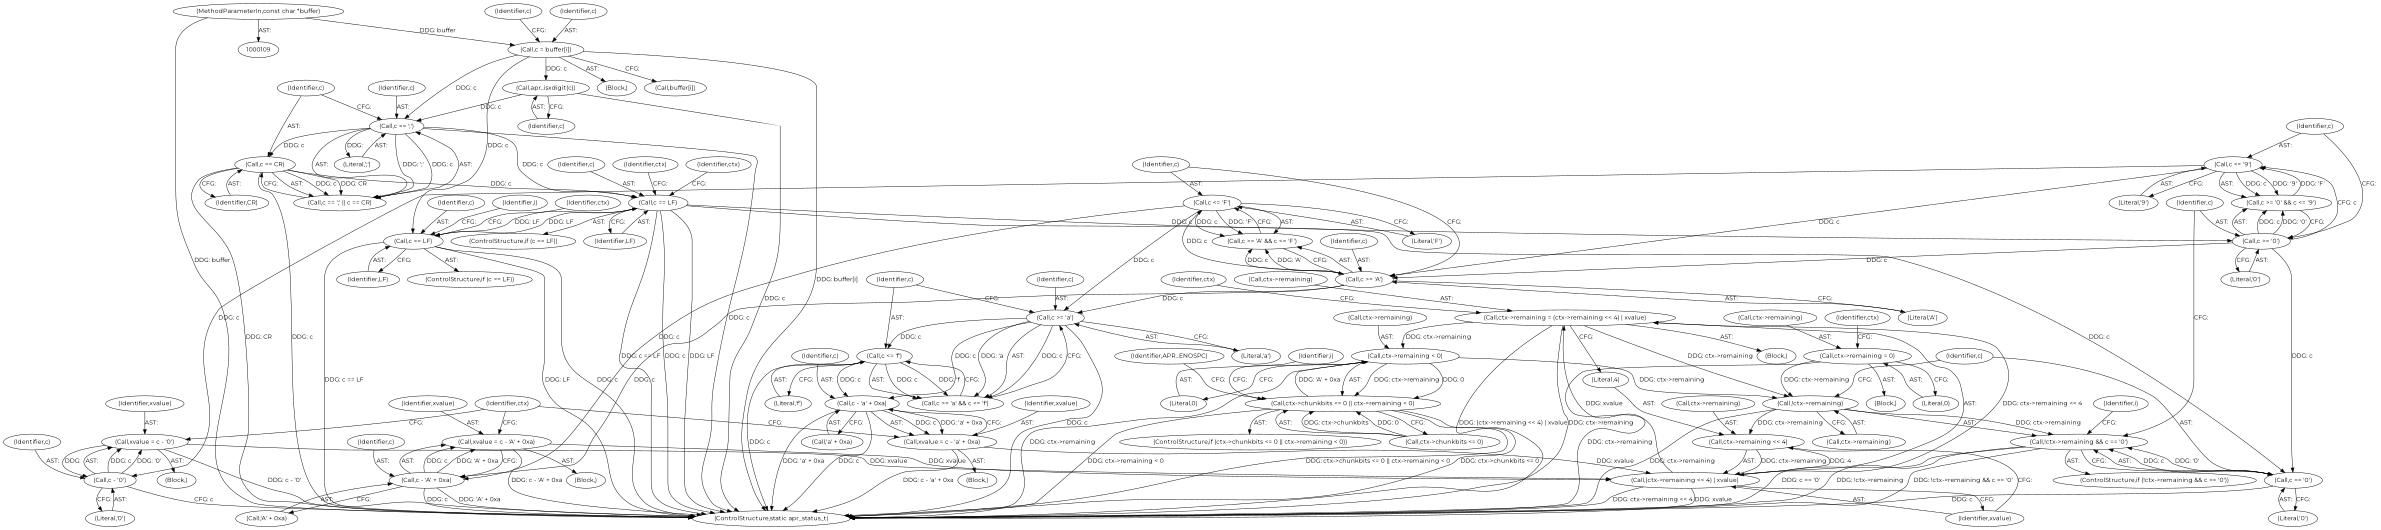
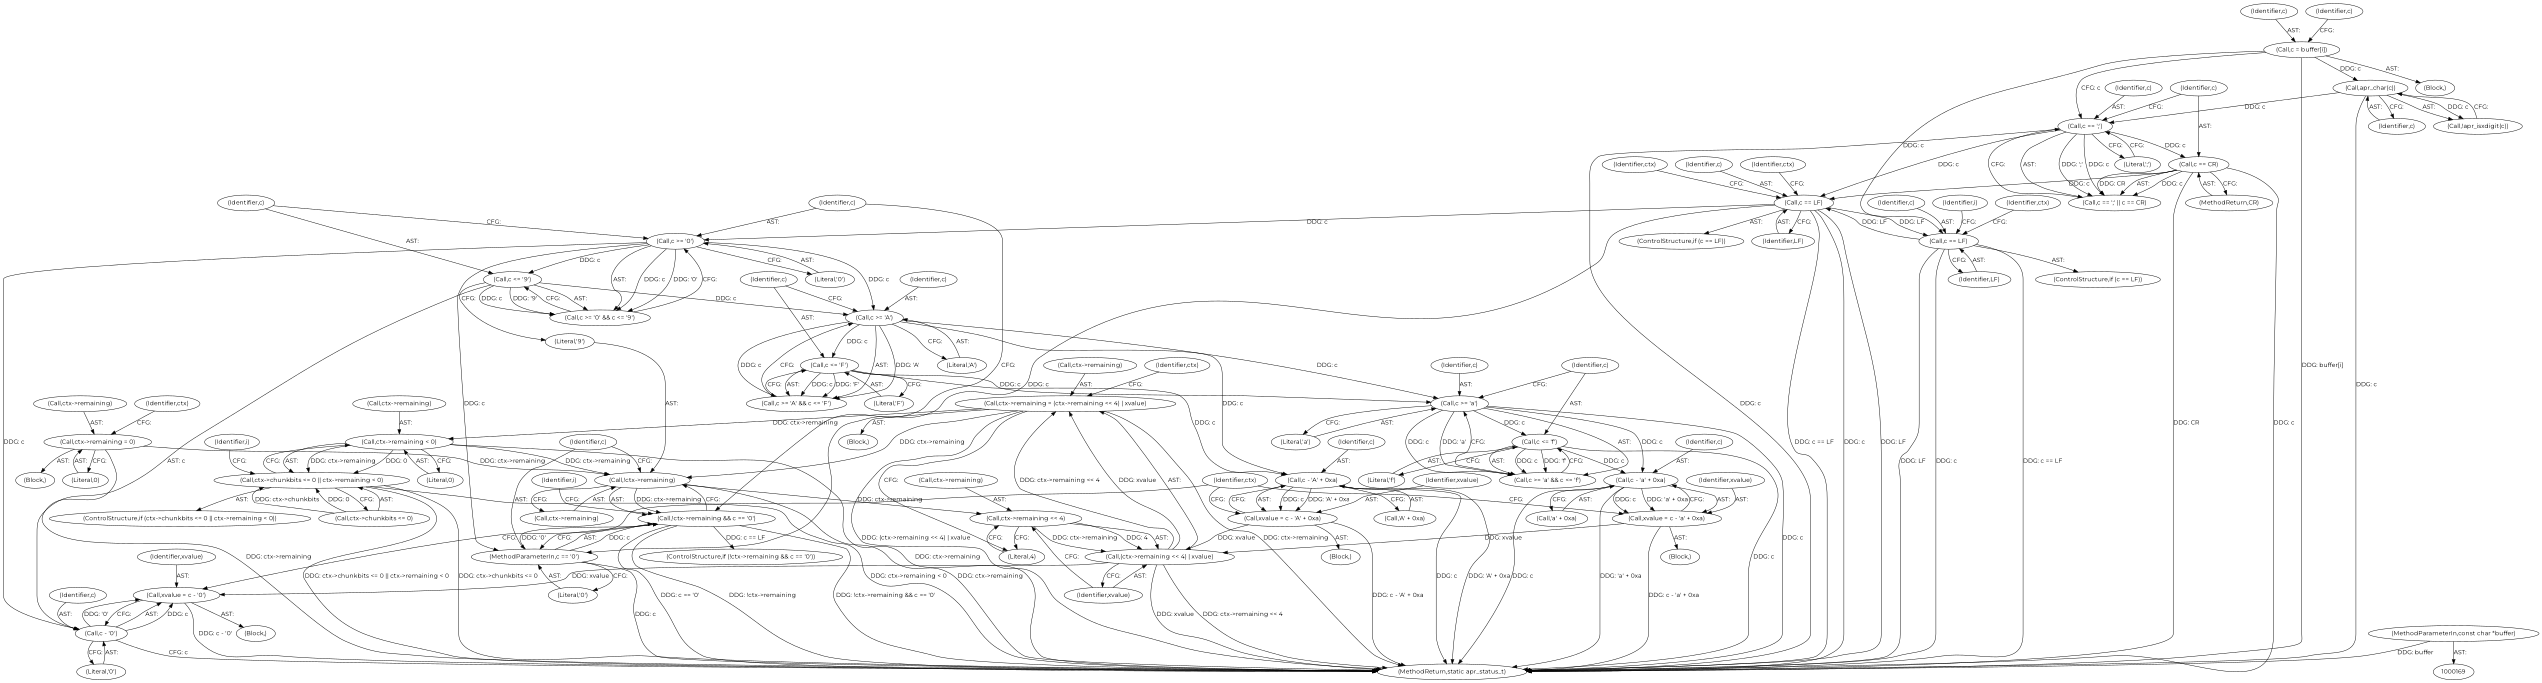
edge "(MethodParameterIn,const char *buffer)" -> "(Call,c = buffer[i])": removed, label "DDG: buffer"
node "1000109": label "1000109" -> "1000169"
edge "(Call,c = buffer[i])" -> "(Call,c == ';')": label "DDG: c" -> "CFG: c"
node "(Call,apr_isxdigit(c))": label "(Call,apr_isxdigit(c))" -> "(Call,apr_char(c))"
node "(Call,buffer[i])": removed
node "(Call,!apr_isxdigit(c))": added
edge "(Call,c == ';')" -> "(Literal,';')": label "DDG: " -> "CFG: "
edge "(Literal,';')" -> "(Call,c == ';')": label "AST: " -> "CFG: "
edge "(Call,c == ';' || c == CR)" -> "(Call,c == ';')": label "AST: " -> "CFG: "
edge "(Literal,'9')" -> "(Call,c <= '9')": now "(Literal,'9')" -> "(Call,!ctx->remaining)"
edge "(Call,c >= '0' && c <= '9')" -> "(Call,c <= '9')": label "DDG: 'F'" -> "CFG: "
edge "(Call,c == ';' || c == CR)" -> "(Call,c == CR)": removed, label "CFG:"
node "(Identifier,CR)": label "(Identifier,CR)" -> "(MethodReturn,CR)"
edge "(Call,c >= '0')" -> "(Call,c <= '9')": label "CFG: c" -> "DDG: c"
edge "(Call,c >= '0')" -> "(Call,c - '0')": added, label "DDG: c"
edge "(Call,c <= '9')" -> "(Call,c - '0')": label "DDG: c" -> "AST: c"
node "(Identifier,APR_ENOSPC)": removed
edge "(Call,ctx->chunkbits <= 0 || ctx->remaining < 0)" -> "(Call,ctx->remaining < 0)": label "DDG: 'A' + 0xa" -> "CFG: "
edge "(Literal,4)" -> "(Call,ctx->remaining << 4)": label "AST: " -> "CFG: "
edge "(Call,xvalue = c - '0')" -> "(Call,c - '0')": label "DDG: " -> "CFG: "
edge "(Call,!ctx->remaining && c == '0')" -> "(ControlStructure,if (!ctx->remaining && c == '0'))": label "AST: " -> "DDG: c == LF"
edge "(Call,xvalue = c - '0')" -> "(Call,(ctx->remaining << 4) | xvalue)": reversed
node "(Call,c == '0')": label "(Call,c == '0')" -> "(MethodParameterIn,c == '0')"
edge "(Call,!ctx->remaining && c == '0')" -> "(Call,!ctx->remaining)": added, label "CFG:"
node "(ControlStructure,static apr_status_t)": label "(ControlStructure,static apr_status_t)" -> "(MethodReturn,static apr_status_t)"
edge "(Call,ctx->remaining << 4)" -> "(Literal,4)": added, label "CFG:"
